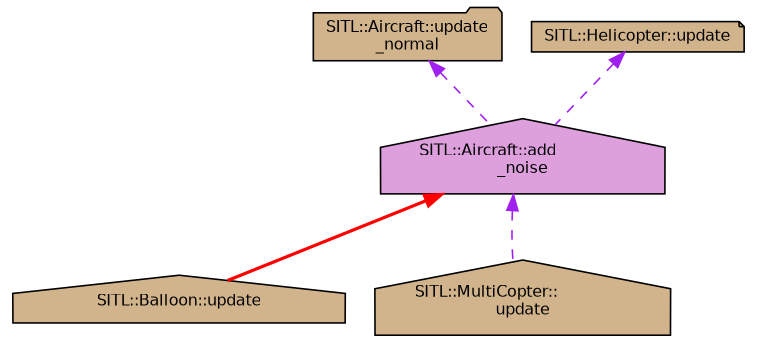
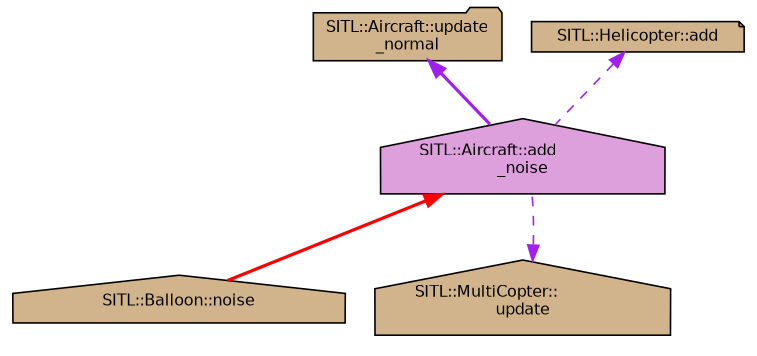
node "SITL::Helicopter::update": label "SITL::Helicopter::update" -> "SITL::Helicopter::add"
edge "SITL::Aircraft::add _noise" -> "SITL::Aircraft::update _normal": style dashed -> bold
edge "SITL::MultiCopter:: update" -> "SITL::Aircraft::add _noise": reversed
node "SITL::Balloon::update": label "SITL::Balloon::update" -> "SITL::Balloon::noise"
